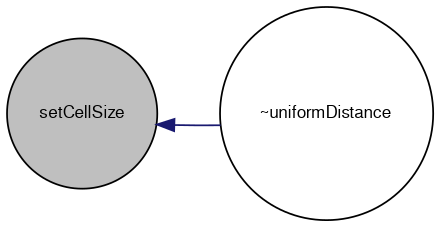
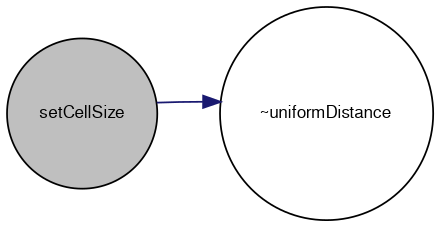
edge "~uniformDistance" -> "setCellSize": reversed
